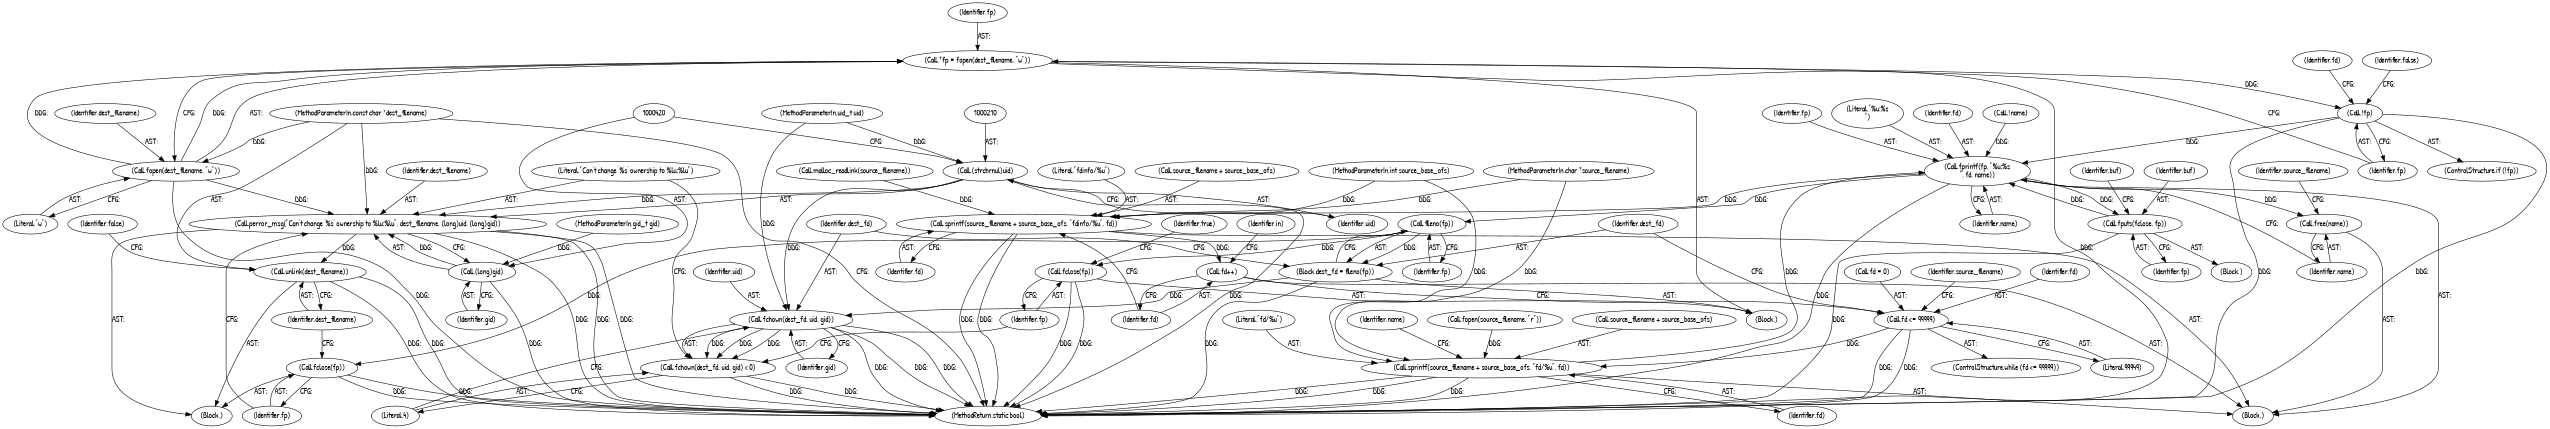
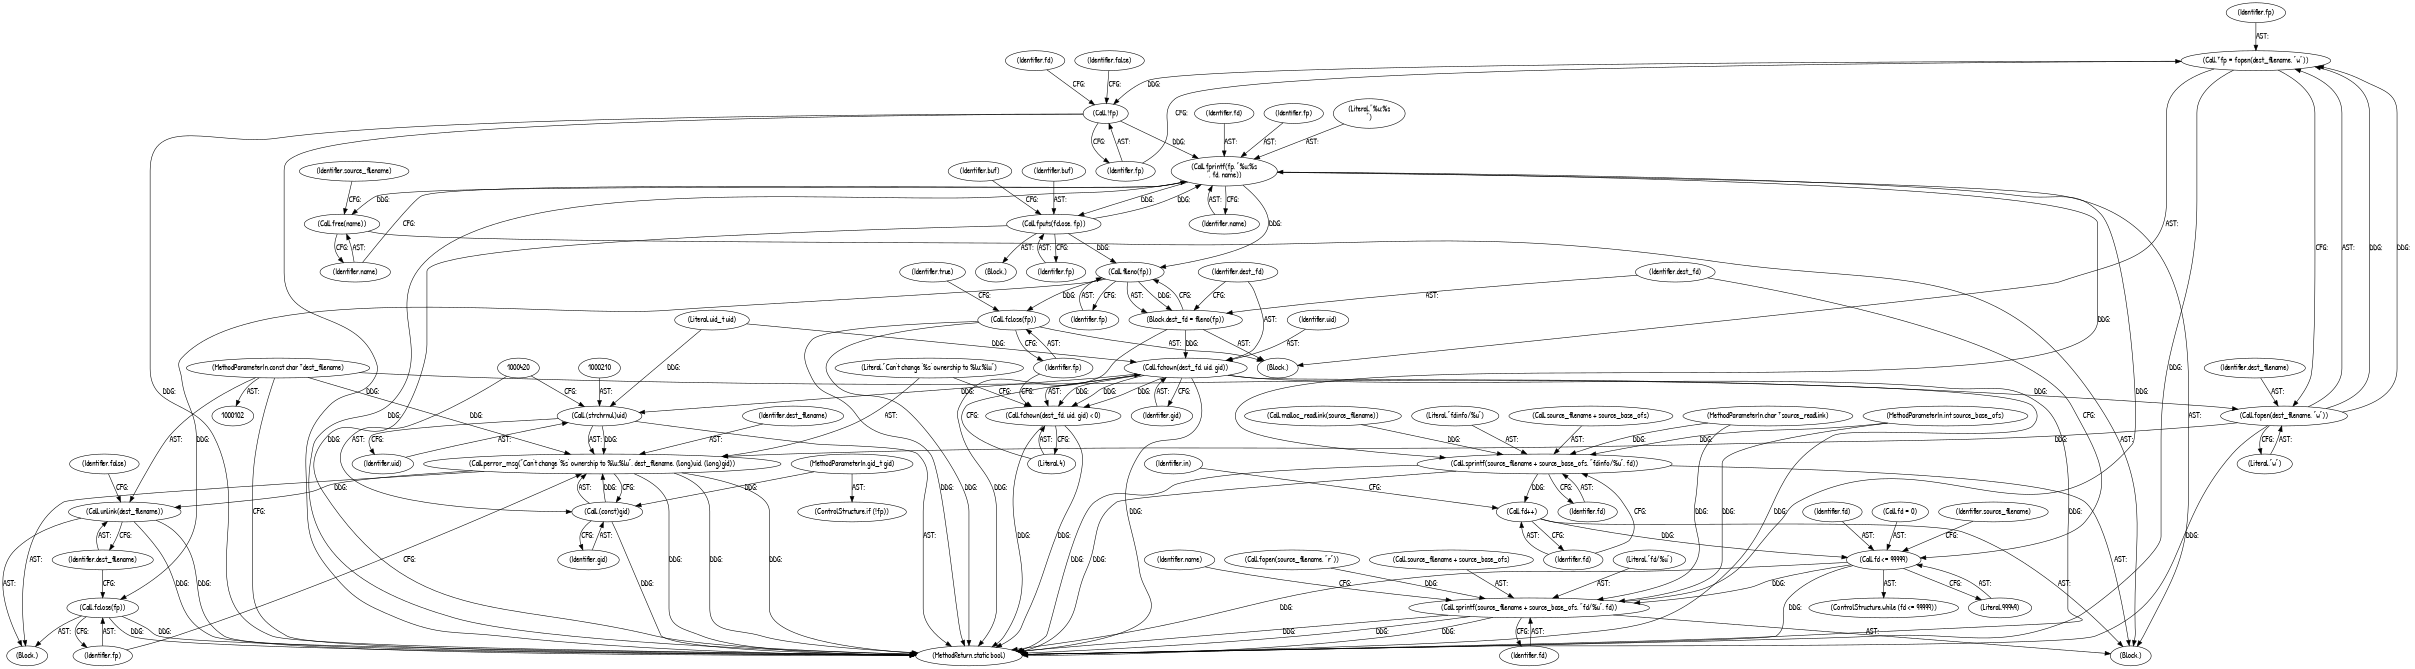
node "(MethodParameterIn,uid_t uid)": label "(MethodParameterIn,uid_t uid)" -> "(Literal,uid_t uid)"
node "(Call,!name)": removed
edge "(Call,!fp)" -> "(ControlStructure,if (!fp))": now "(MethodParameterIn,gid_t gid)" -> "(ControlStructure,if (!fp))"
node "(MethodParameterIn,char *source_filename)": label "(MethodParameterIn,char *source_filename)" -> "(MethodParameterIn,char *source_readlink)"
edge "(Call,(strchrnul)uid)" -> "(Call,fchown(dest_fd, uid, gid))": reversed
edge "(Call,fputs(fclose, fp))" -> "(Call,fileno(fp))": added, label "DDG:"
node "(Call,(long)gid)": label "(Call,(long)gid)" -> "(Call,(const)gid)"
edge "(Call,(strchrnul)uid)" -> "(MethodReturn,static bool)": label "DDG: " -> "AST: "
edge "(Call,fd++)" -> "(Call,fd <= 99999)": label "CFG: " -> "DDG: "
node "1000102": added
